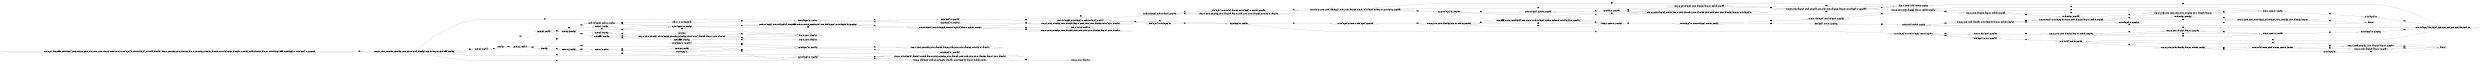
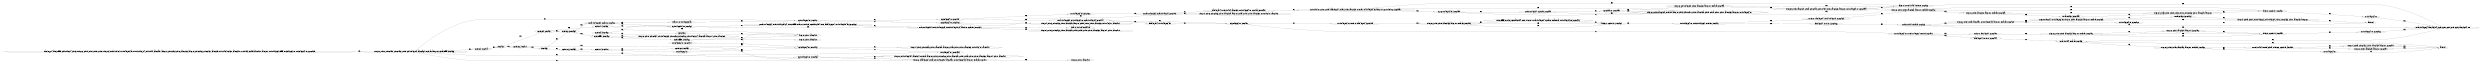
node "'mov dword [ebp-0x50], 0xf', 'jmp 0x8049667',": added
node "'mov eax, 0x804d330', 'jmp 0x8069864',": label "'mov eax, 0x804d330', 'jmp 0x8069864'," -> "'mov eax, 0x804d330', 'jmp 0x8049864',"
edge "'cmp ebx, 0x30', 'jge 0x804963d'," -> "'cmp dword [0x80519b0], 0x0', 'je 0x804968d',": now "'cmp ebx, 0x41', 'jl 0x8049628'," -> "'cmp dword [0x80519b0], 0x0', 'je 0x804968d',"
edge "'jle 0x804951c'," -> "'cmp ebx, 0x4c', 'je 0x804971a',": reversed
